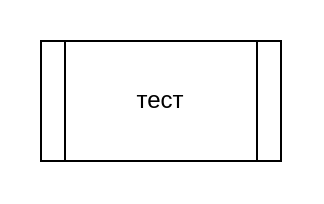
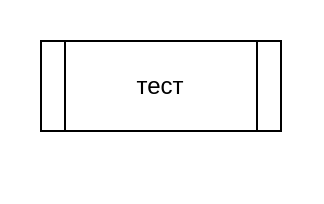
node "тест": size 240x120 -> 240x90
